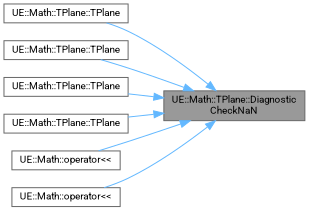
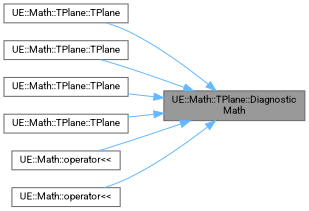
node "UE::Math::TPlane::Diagnostic CheckNaN": label "UE::Math::TPlane::Diagnostic CheckNaN" -> "UE::Math::TPlane::Diagnostic Math"
